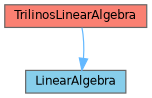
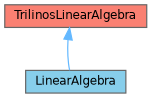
edge "TrilinosLinearAlgebra" -> "LinearAlgebra": reversed
